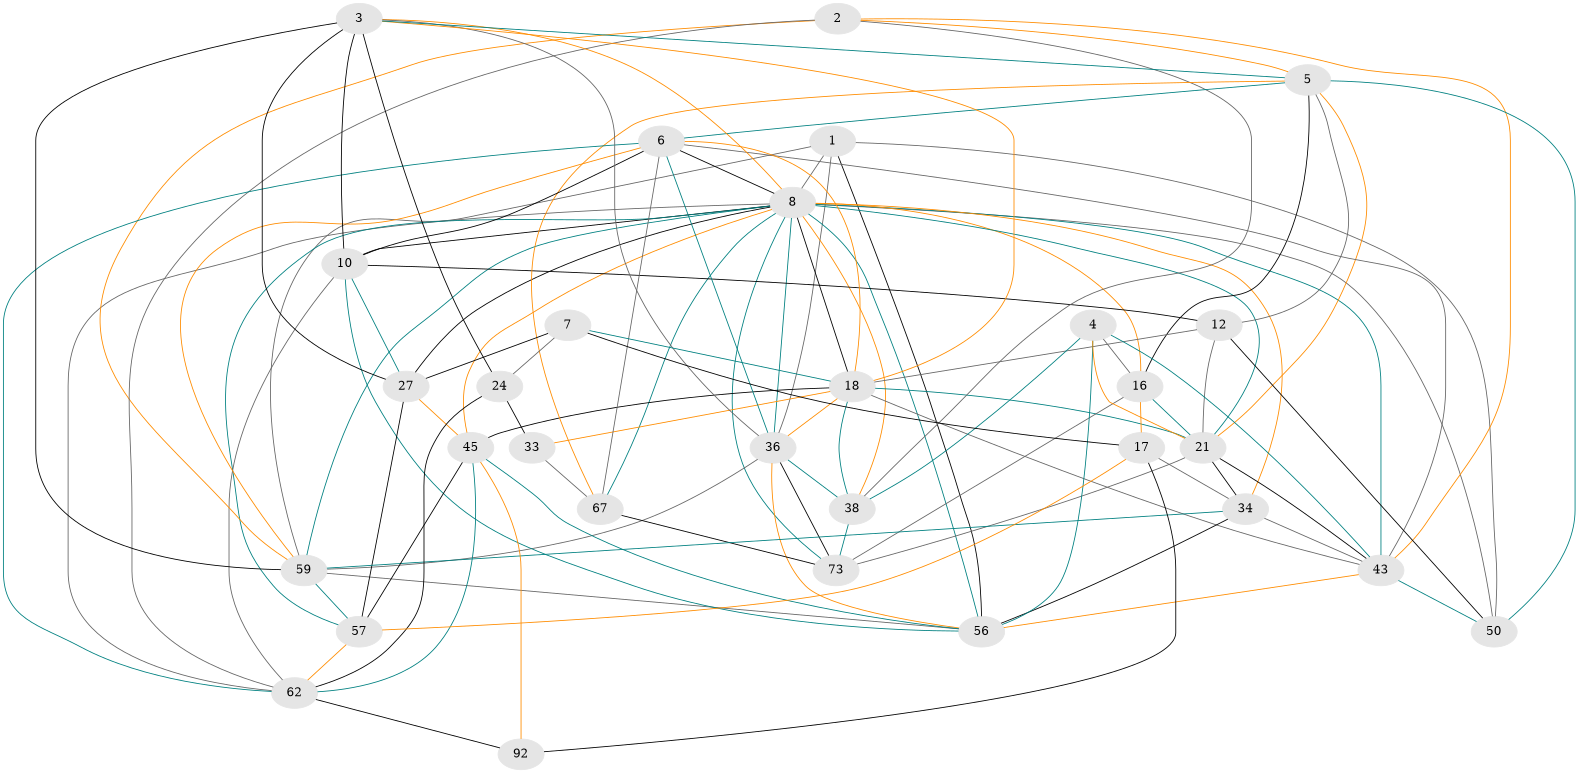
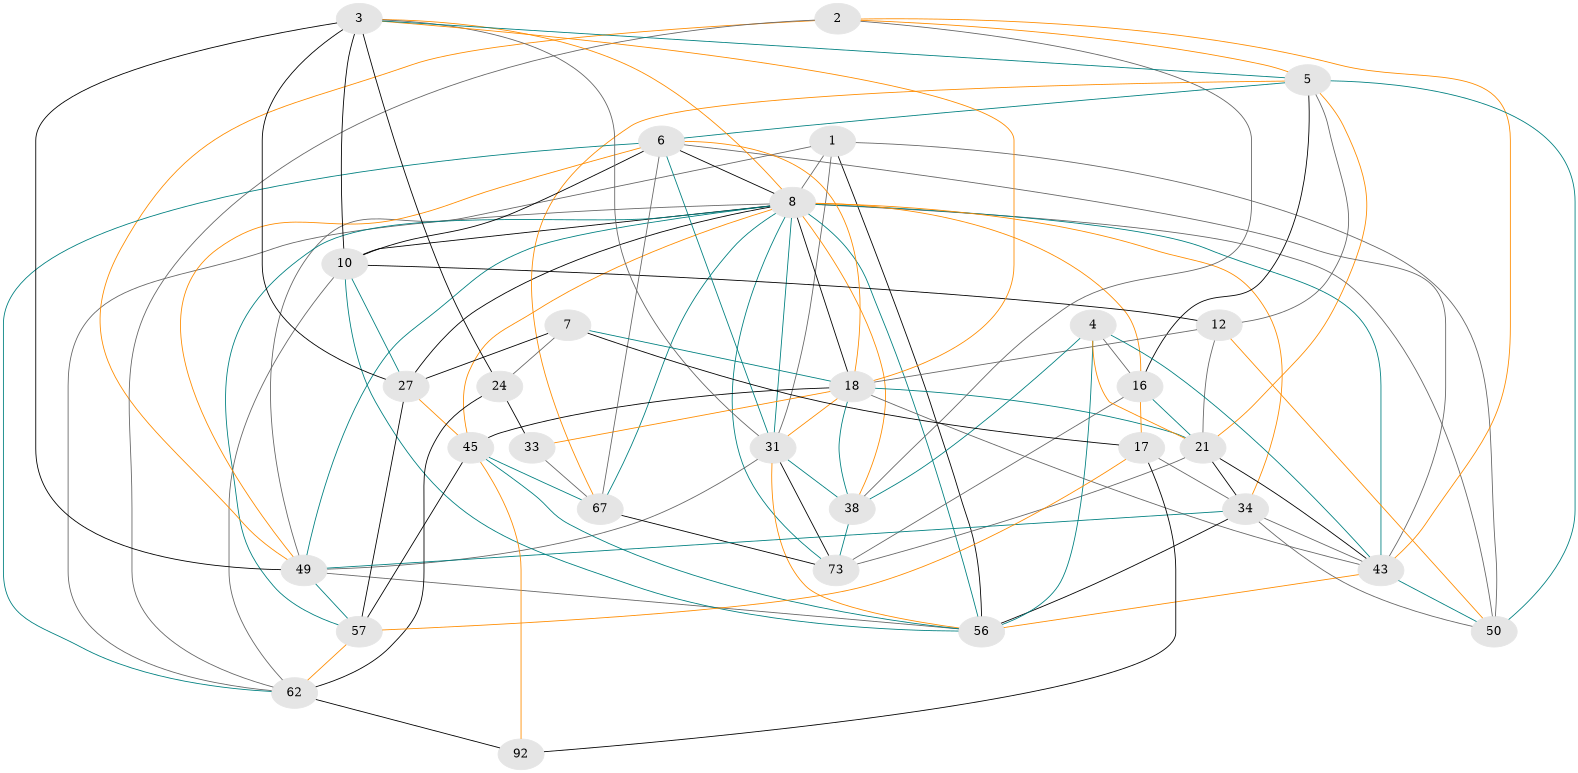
edge "8" -- "21": removed
node "36": label "36" -> "31"
edge "12" -- "50": color black -> darkorange
node "59": label "59" -> "49"
edge "34" -- "50": added
edge "45" -- "62": now "45" -- "67"
